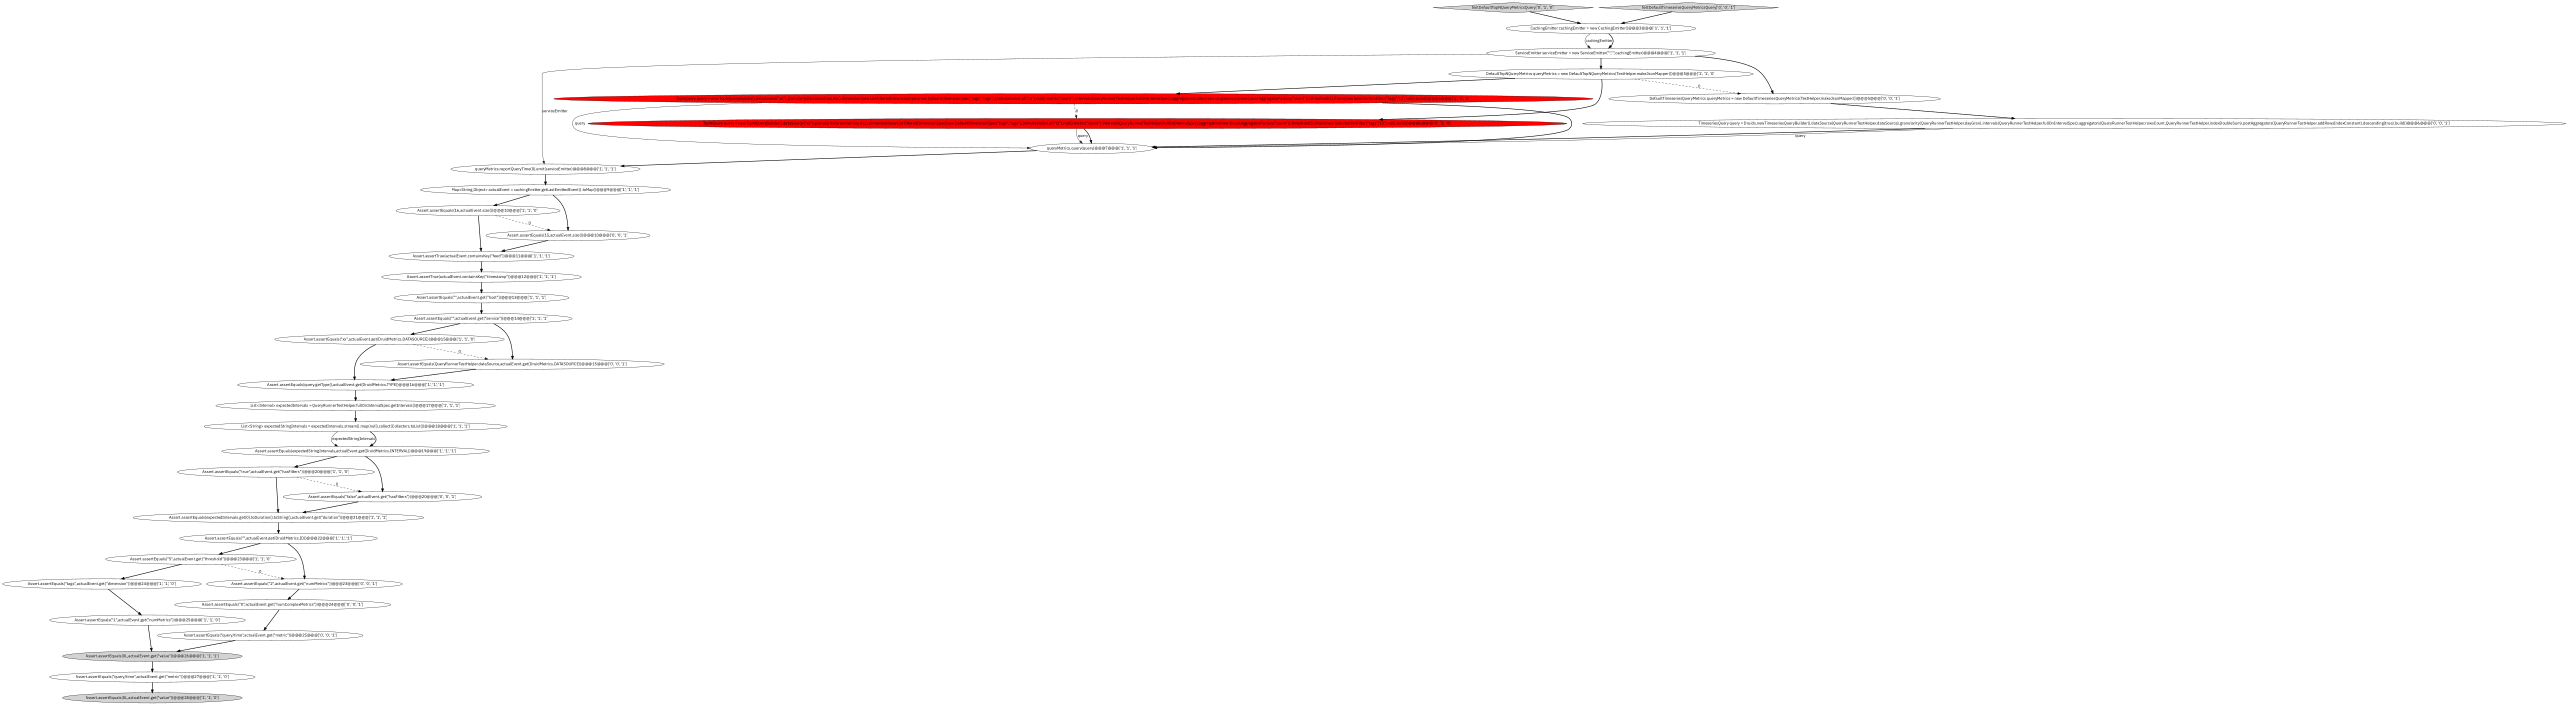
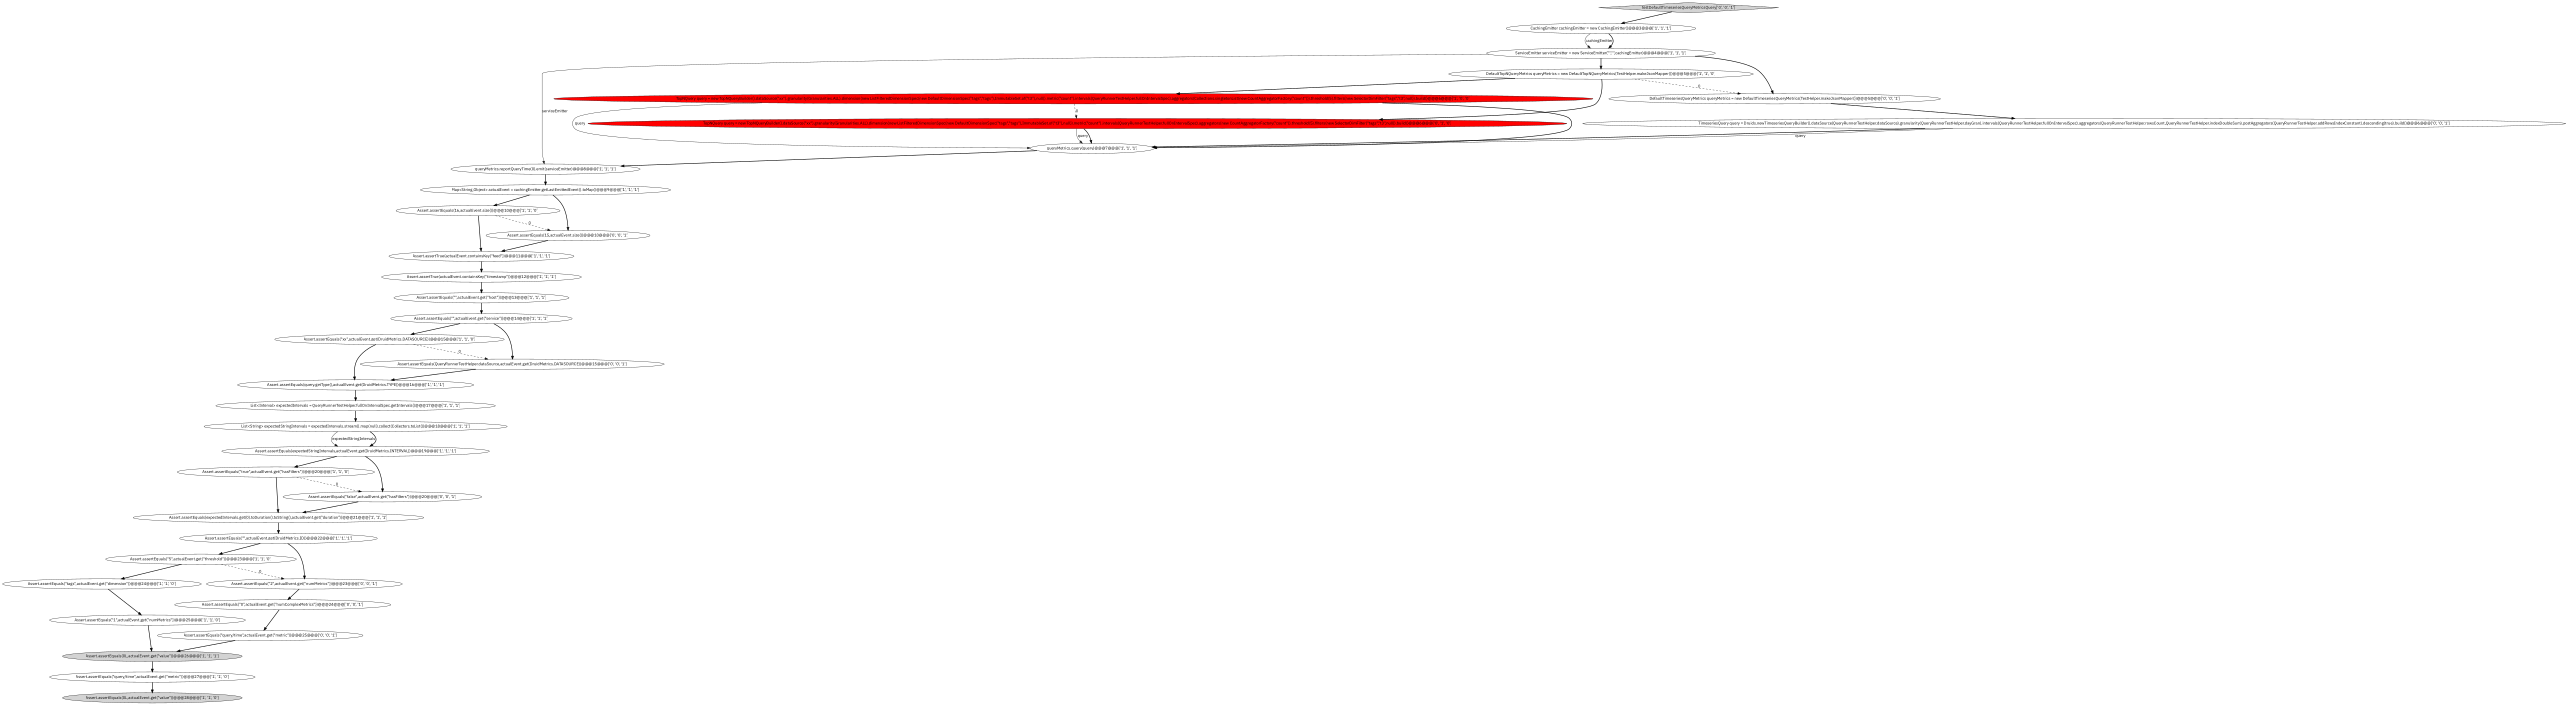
node "testDefaultTopNQueryMetricsQuery['0', '1', '0']": removed
